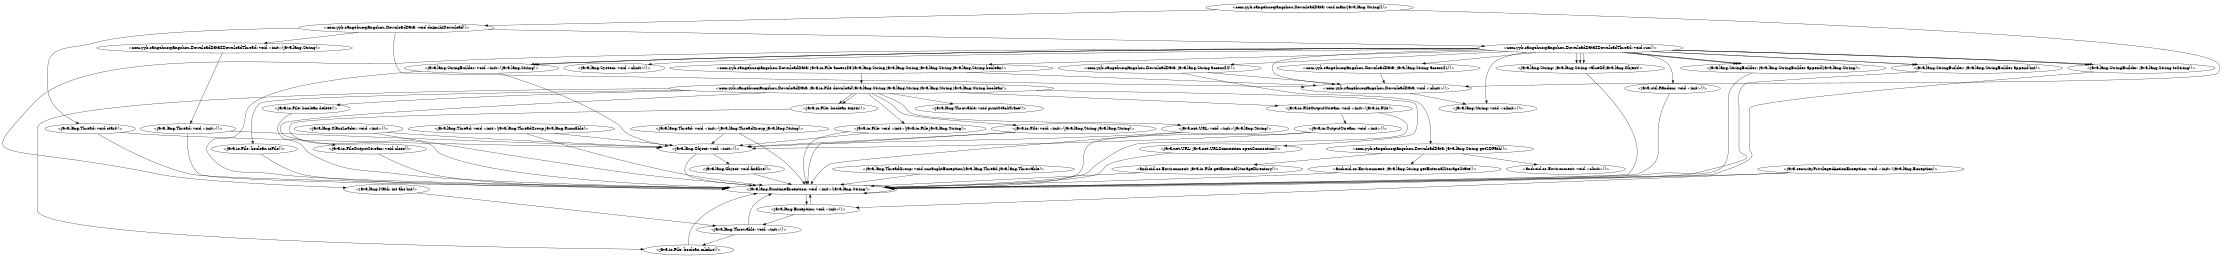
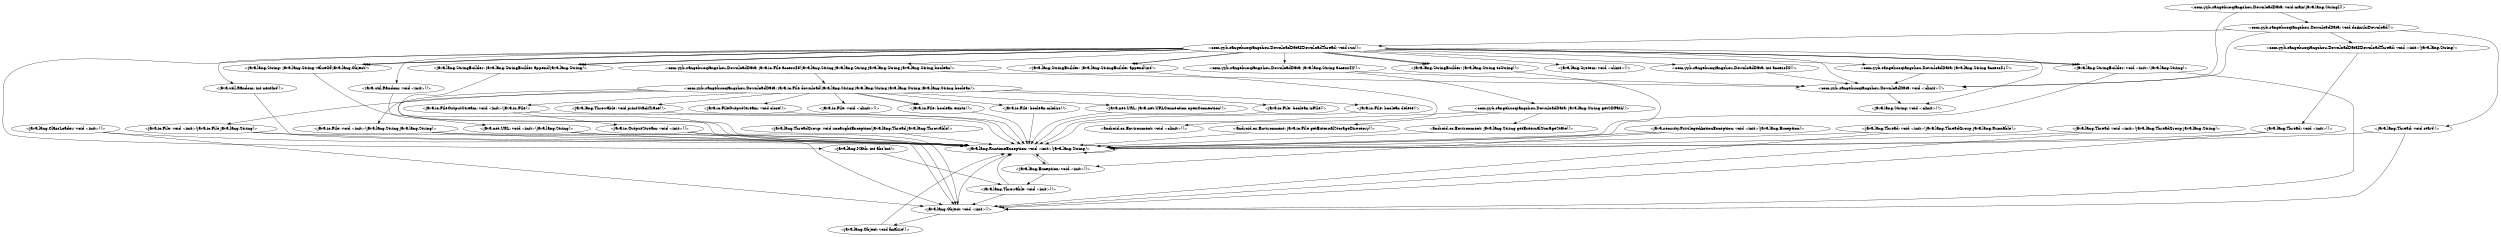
node "<com.yyb.sangehuoqiangshou.DownloadData: int access$0()>": added
node "<java.util.Random: int nextInt()>": added
node "<java.io.File: void <clinit>()>": added
edge "<java.lang.Throwable: void printStackTrace()>" -> "<java.lang.RuntimeException: void <init>(java.lang.String)>": added
edge "<java.lang.Throwable: void <init>()>" -> "<java.io.File: boolean mkdirs()>": now "<java.lang.Throwable: void <init>()>" -> "<java.lang.Object: void <init>()>"
